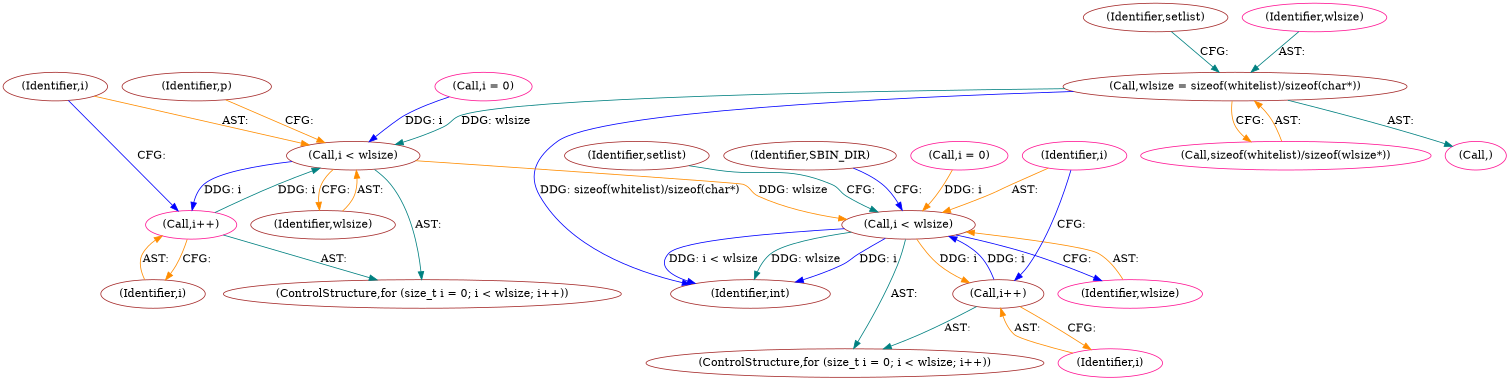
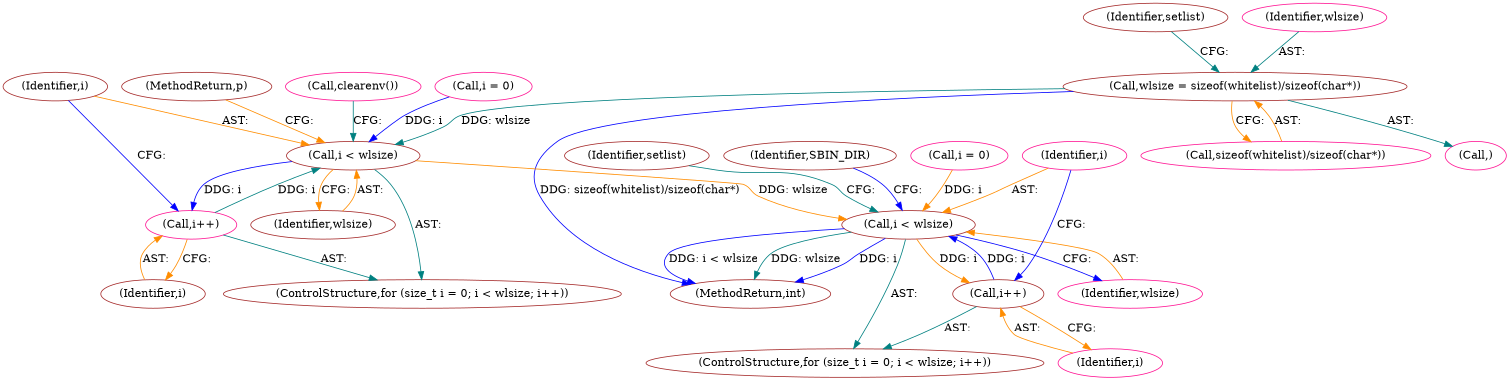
node "(Identifier,p)": label "(Identifier,p)" -> "(MethodReturn,p)"
node "(Call,clearenv())": added
node "(Call,sizeof(whitelist)/sizeof(wlsize*))": label "(Call,sizeof(whitelist)/sizeof(wlsize*))" -> "(Call,sizeof(whitelist)/sizeof(char*))"
node "(Identifier,int)": label "(Identifier,int)" -> "(MethodReturn,int)"
